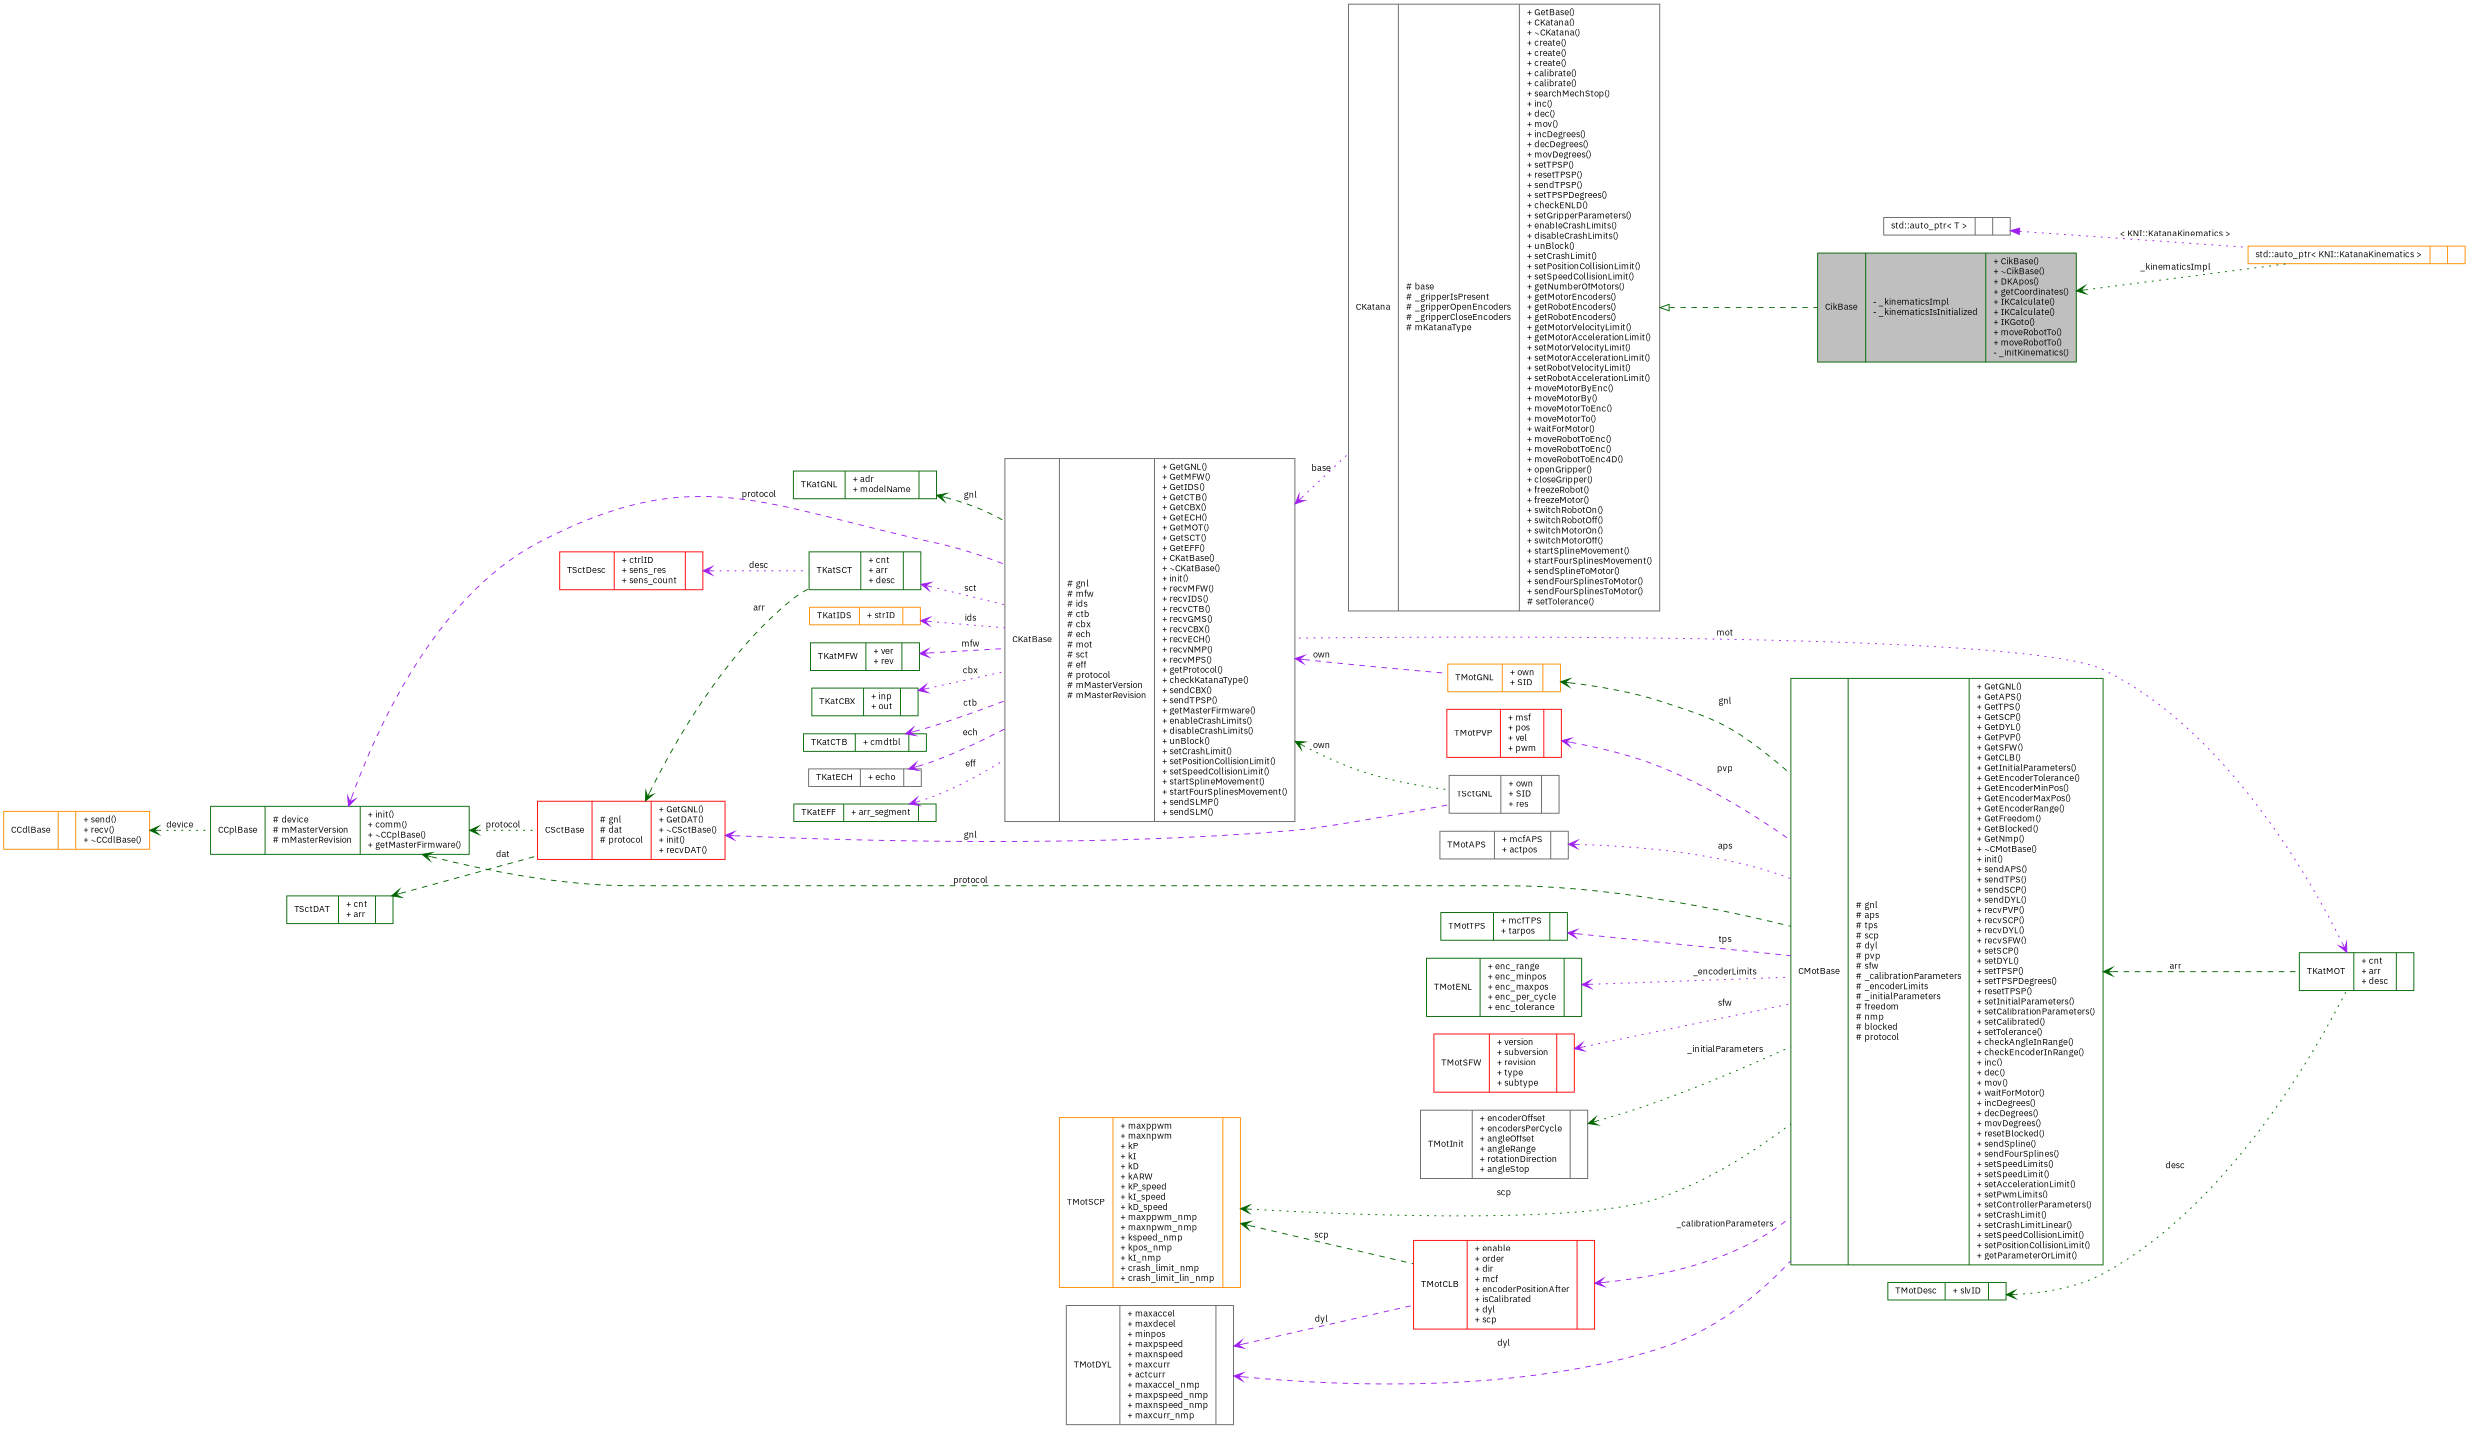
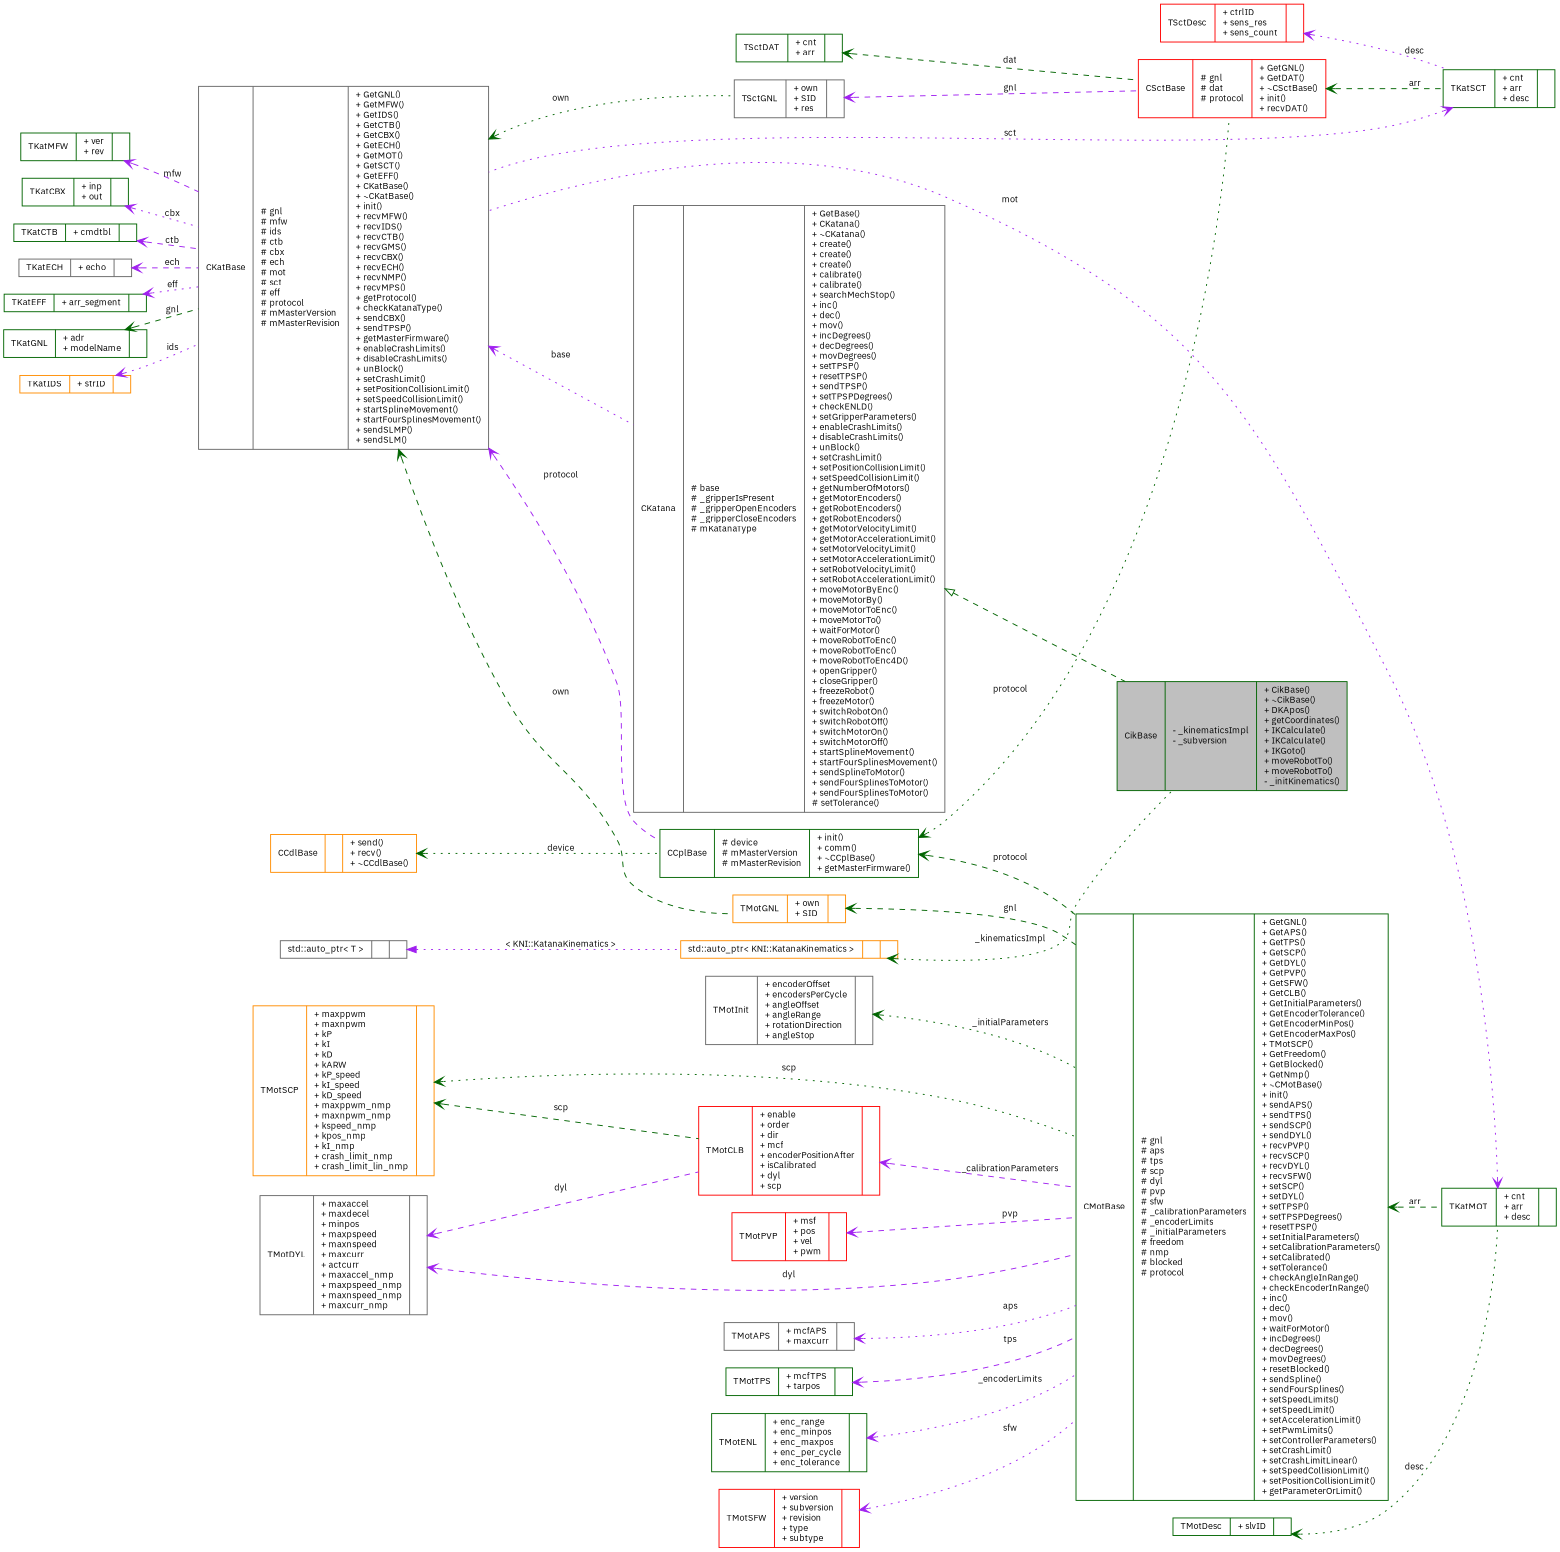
edge "std::auto_ptr< KNI::KatanaKinematics >" -> "CikBase": reversed
node "CikBase": text "- _kinematicsIsInitialized" -> "- _subversion"
edge "CKatBase" -> "CCplBase": reversed
edge "TMotGNL" -> "CKatBase": color purple -> darkgreen
node "CMotBase": text "+ GetEncoderRange()" -> "+ TMotSCP()"
edge "TSctGNL" -> "CSctBase": reversed
node "TMotAPS": text "+ actpos" -> "+ maxcurr"
